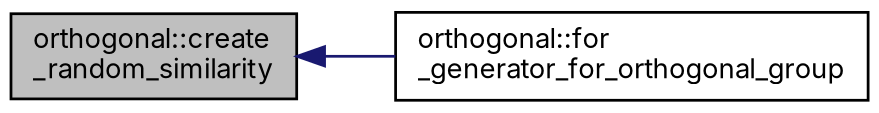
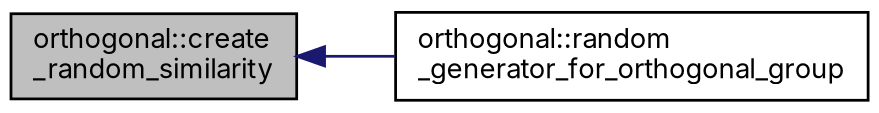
node "orthogonal::for _generator_for_orthogonal_group": label "orthogonal::for _generator_for_orthogonal_group" -> "orthogonal::random _generator_for_orthogonal_group"
